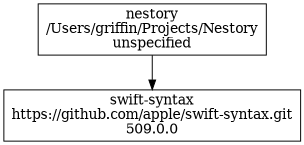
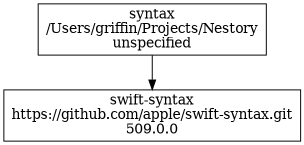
node "nestory /Users/griffin/Projects/Nestory unspecified": label "nestory /Users/griffin/Projects/Nestory unspecified" -> "syntax /Users/griffin/Projects/Nestory unspecified"
